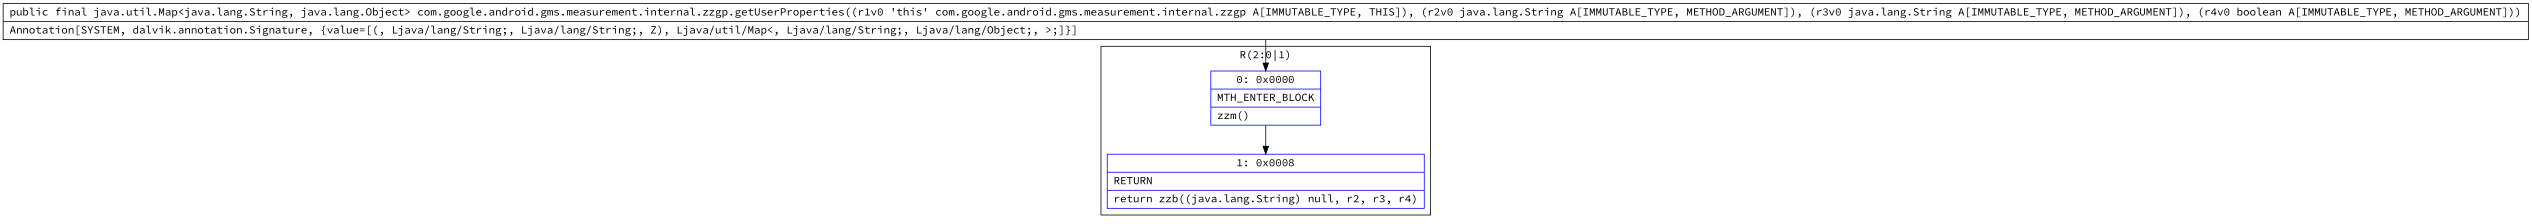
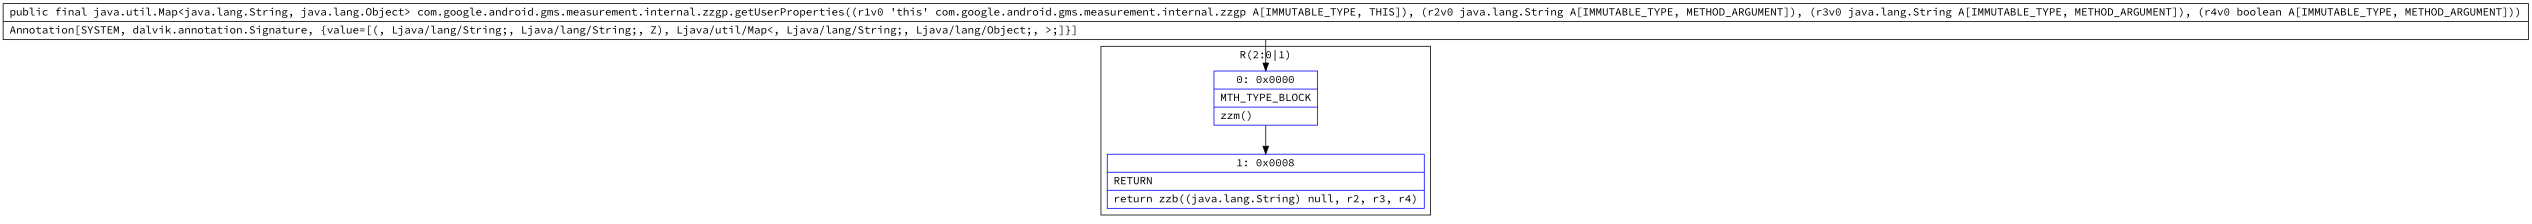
node "0: 0x0000": text "MTH_ENTER_BLOCK" -> "MTH_TYPE_BLOCK"
